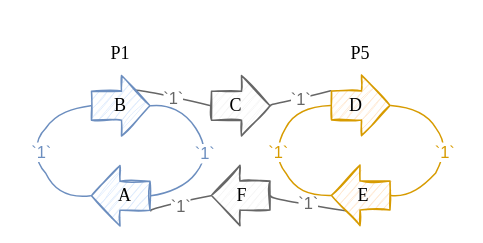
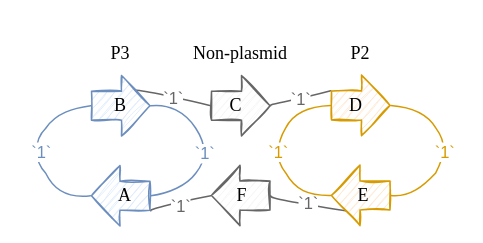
node "P1": label "P1" -> "P3"
node "Non-plasmid": added
node "P5": label "P5" -> "P2"
